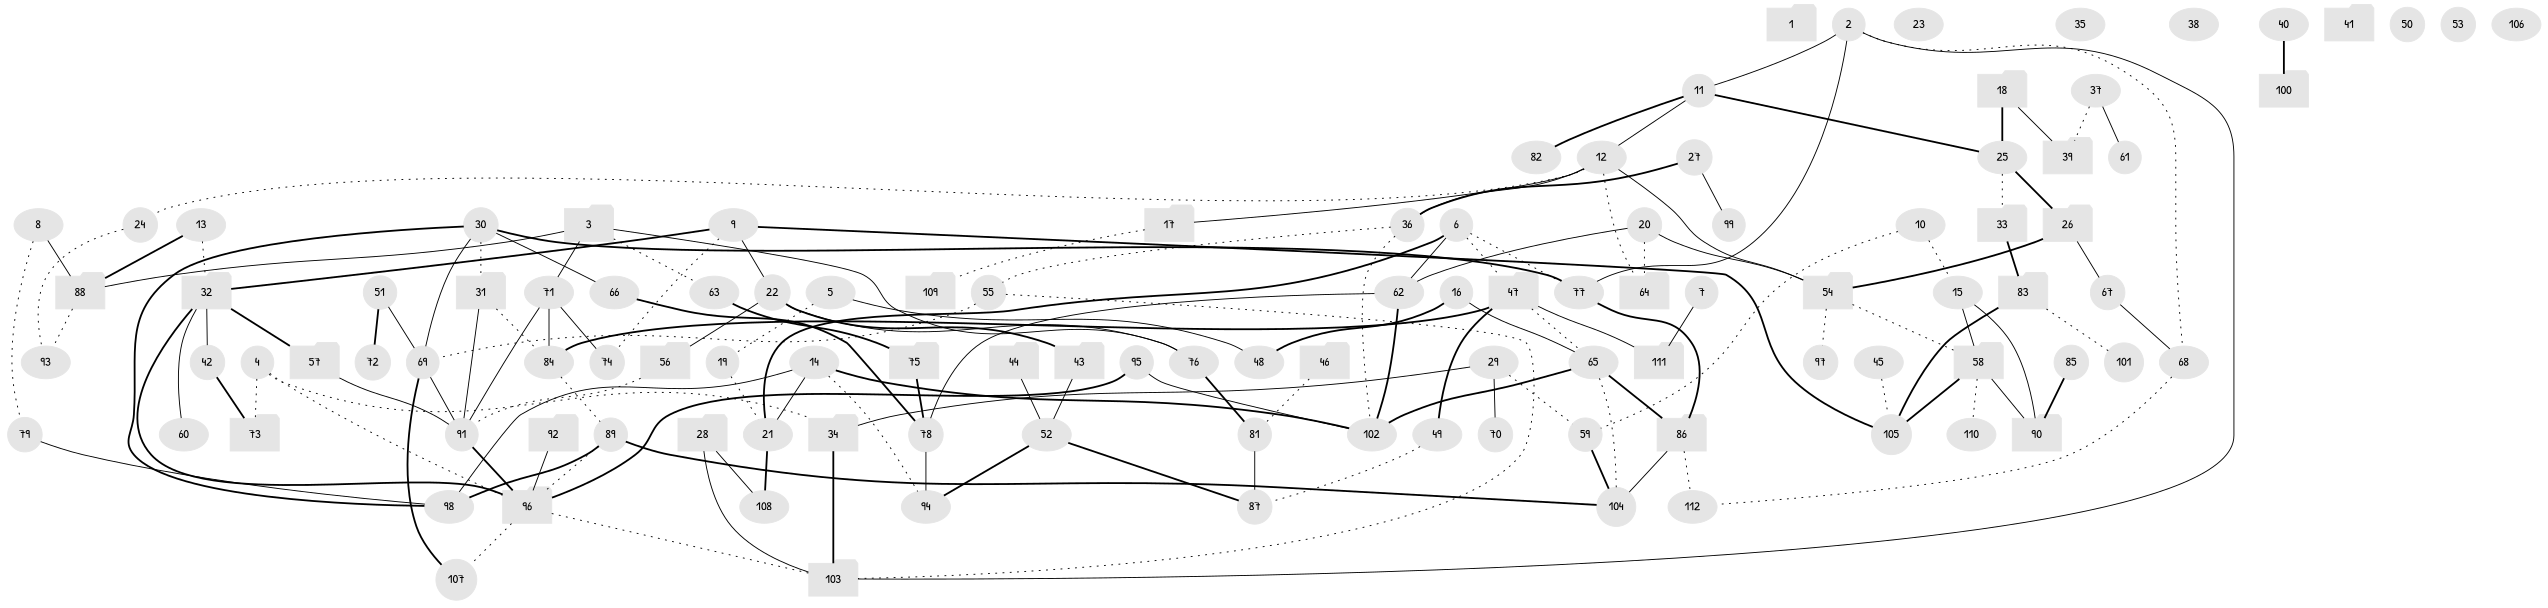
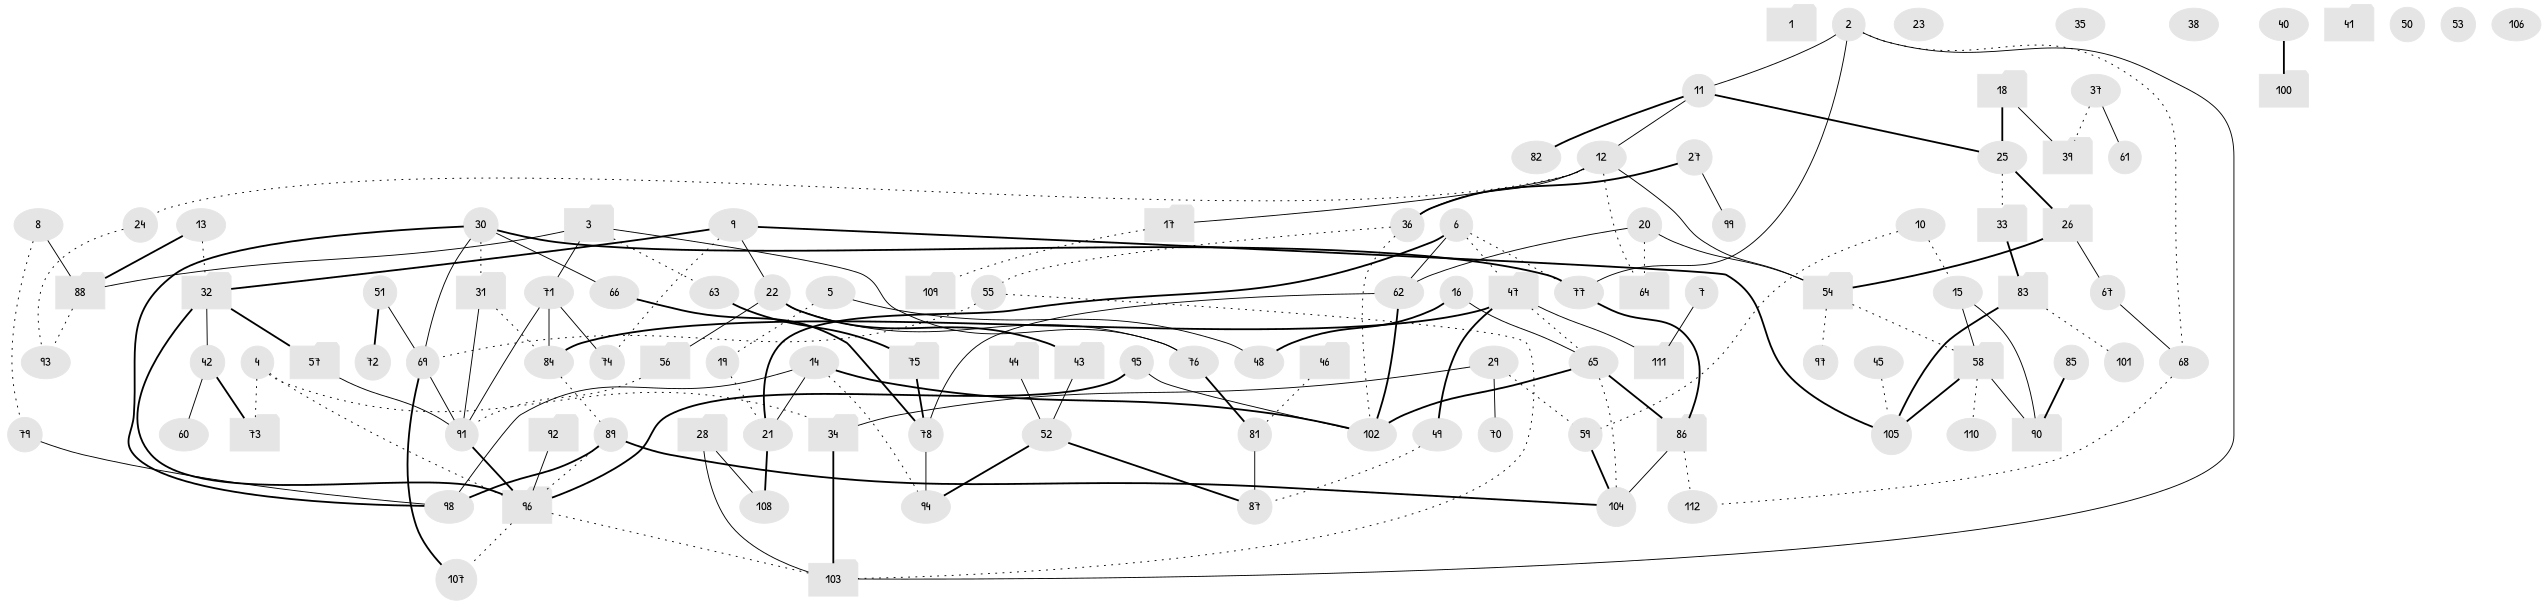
edge "32" -- "60": now "42" -- "60"
